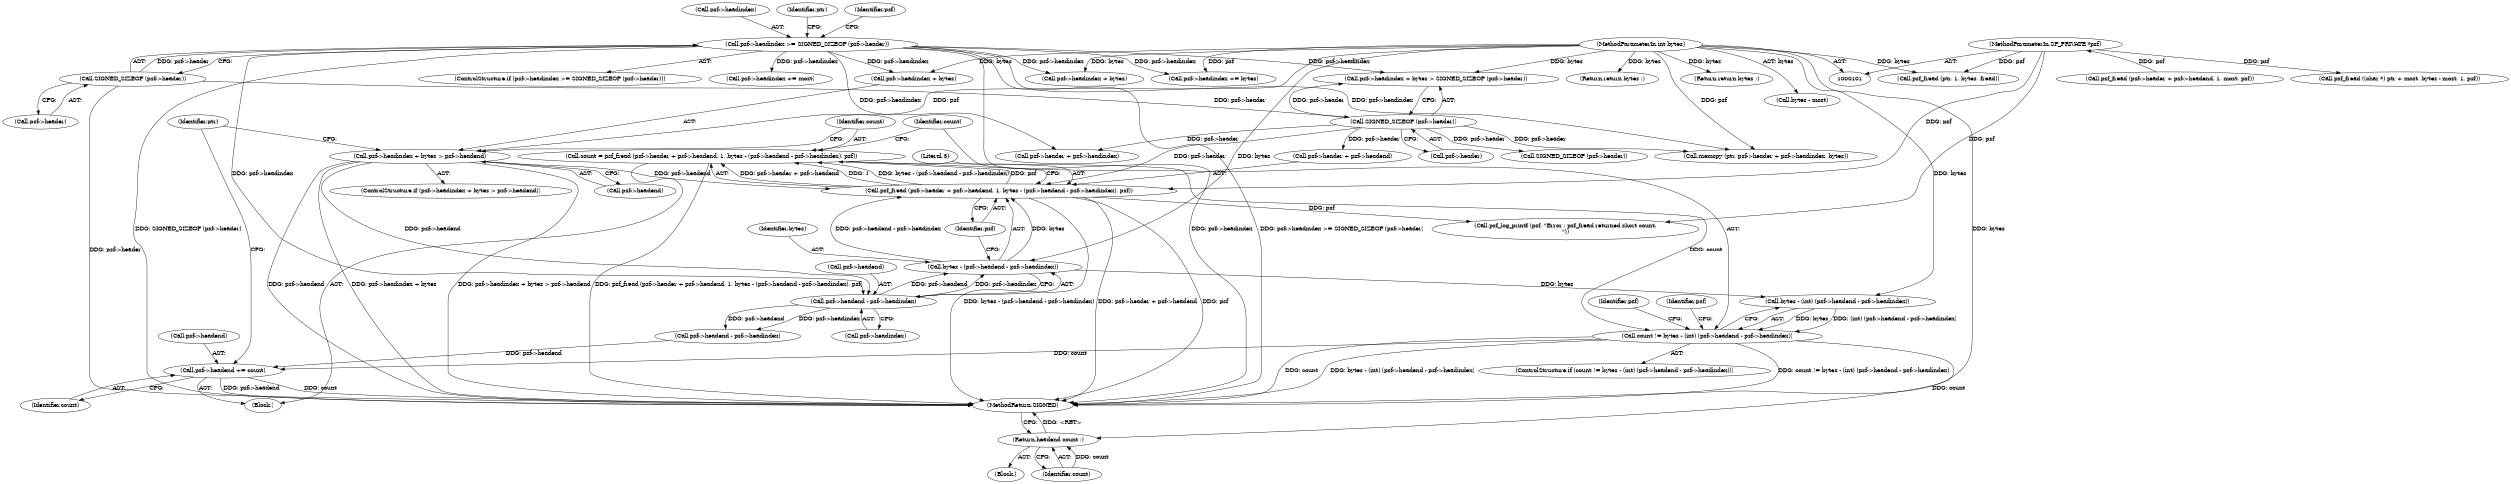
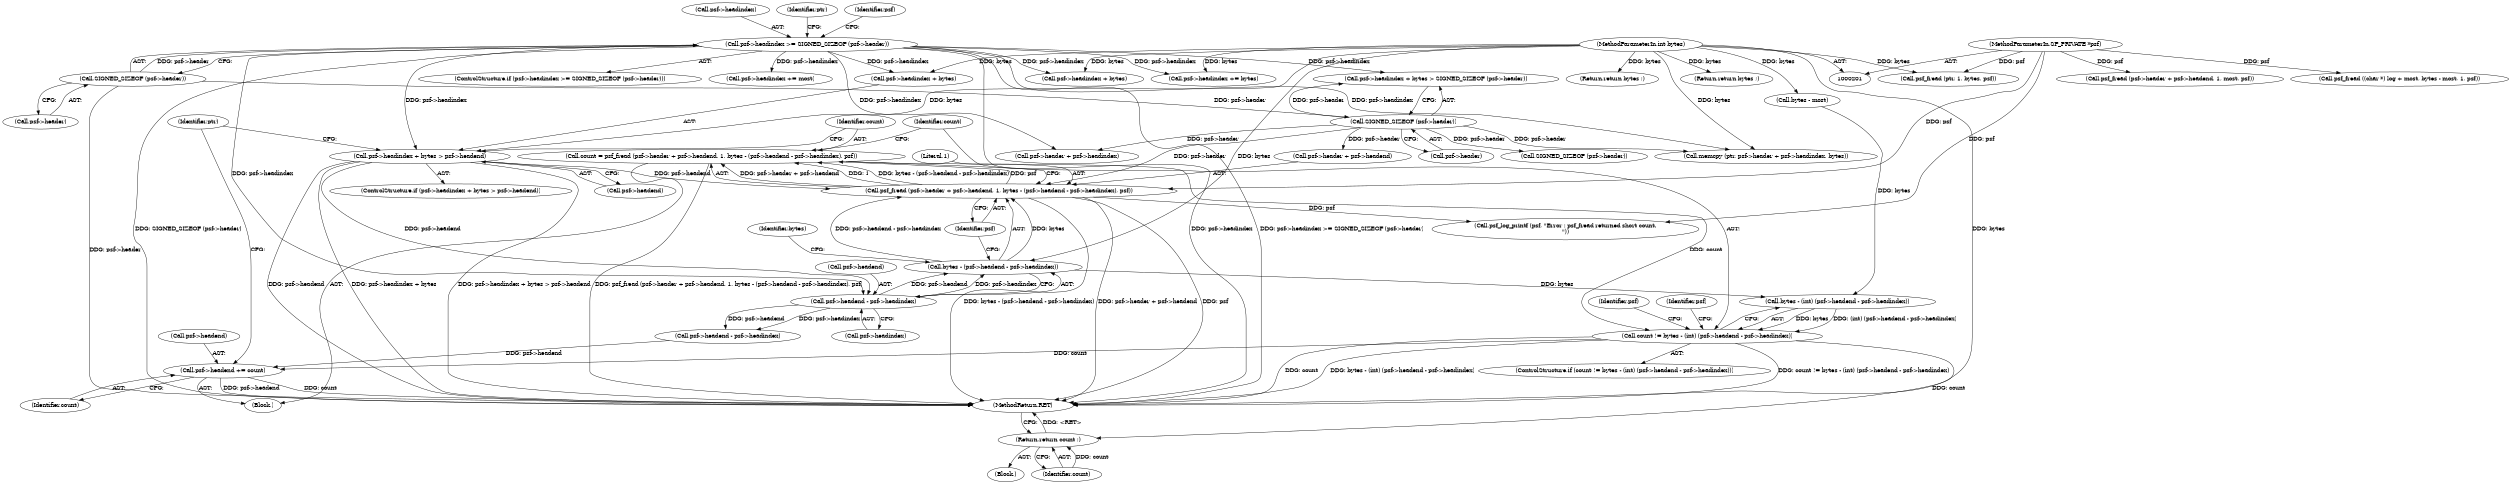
edge "(Call,psf->headindex >= SIGNED_SIZEOF (psf->header))" -> "(Call,psf->headindex + bytes > psf->headend)": added, label "DDG: psf->headindex"
edge "(Call,psf_fread (psf->header + psf->headend, 1, most, psf))" -> "(MethodParameterIn,SF_PRIVATE *psf)": reversed
edge "(MethodParameterIn,int bytes)" -> "(Call,psf->headindex + bytes > SIGNED_SIZEOF (psf->header))": removed, label "DDG: bytes"
edge "(MethodParameterIn,int bytes)" -> "(Call,psf->headindex += bytes)": label "DDG: psf" -> "DDG: bytes"
edge "(MethodParameterIn,int bytes)" -> "(Call,bytes - most)": label "AST: bytes" -> "DDG: bytes"
node "1000101": label "1000101" -> "1000201"
node "(Call,psf_fread (ptr, 1, bytes, fread))": label "(Call,psf_fread (ptr, 1, bytes, fread))" -> "(Call,psf_fread (ptr, 1, bytes, psf))"
node "(Call,psf_fread ((char *) ptr + most, bytes - most, 1, psf))": label "(Call,psf_fread ((char *) ptr + most, bytes - most, 1, psf))" -> "(Call,psf_fread ((char *) log + most, bytes - most, 1, psf))"
edge "(MethodParameterIn,int bytes)" -> "(Call,psf->headindex + bytes > psf->headend)": label "DDG: psf" -> "DDG: bytes"
edge "(MethodParameterIn,int bytes)" -> "(Call,memcpy (ptr, psf->header + psf->headindex, bytes))": label "DDG: psf" -> "DDG: bytes"
edge "(MethodParameterIn,int bytes)" -> "(Call,bytes - (int) (psf->headend - psf->headindex))": now "(Call,bytes - most)" -> "(Call,bytes - (int) (psf->headend - psf->headindex))"
node "(Literal,3)": label "(Literal,3)" -> "(Literal,1)"
edge "(Identifier,bytes)" -> "(Call,bytes - (psf->headend - psf->headindex))": label "AST: " -> "CFG: "
node "(MethodReturn,SIGNED)": label "(MethodReturn,SIGNED)" -> "(MethodReturn,RET)"
node "(Return,headend count ;)": label "(Return,headend count ;)" -> "(Return,return count ;)"
